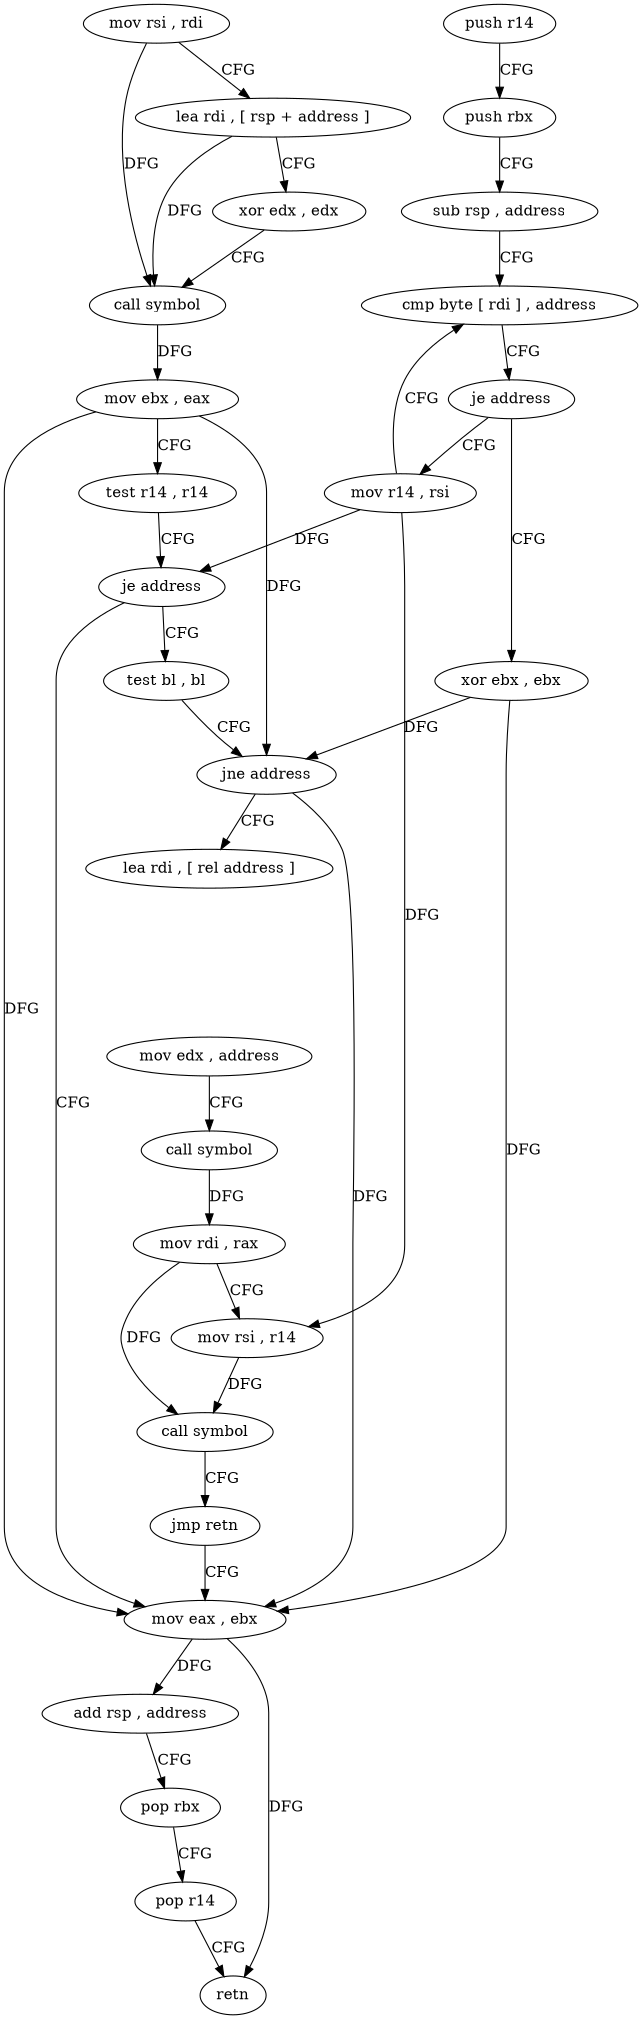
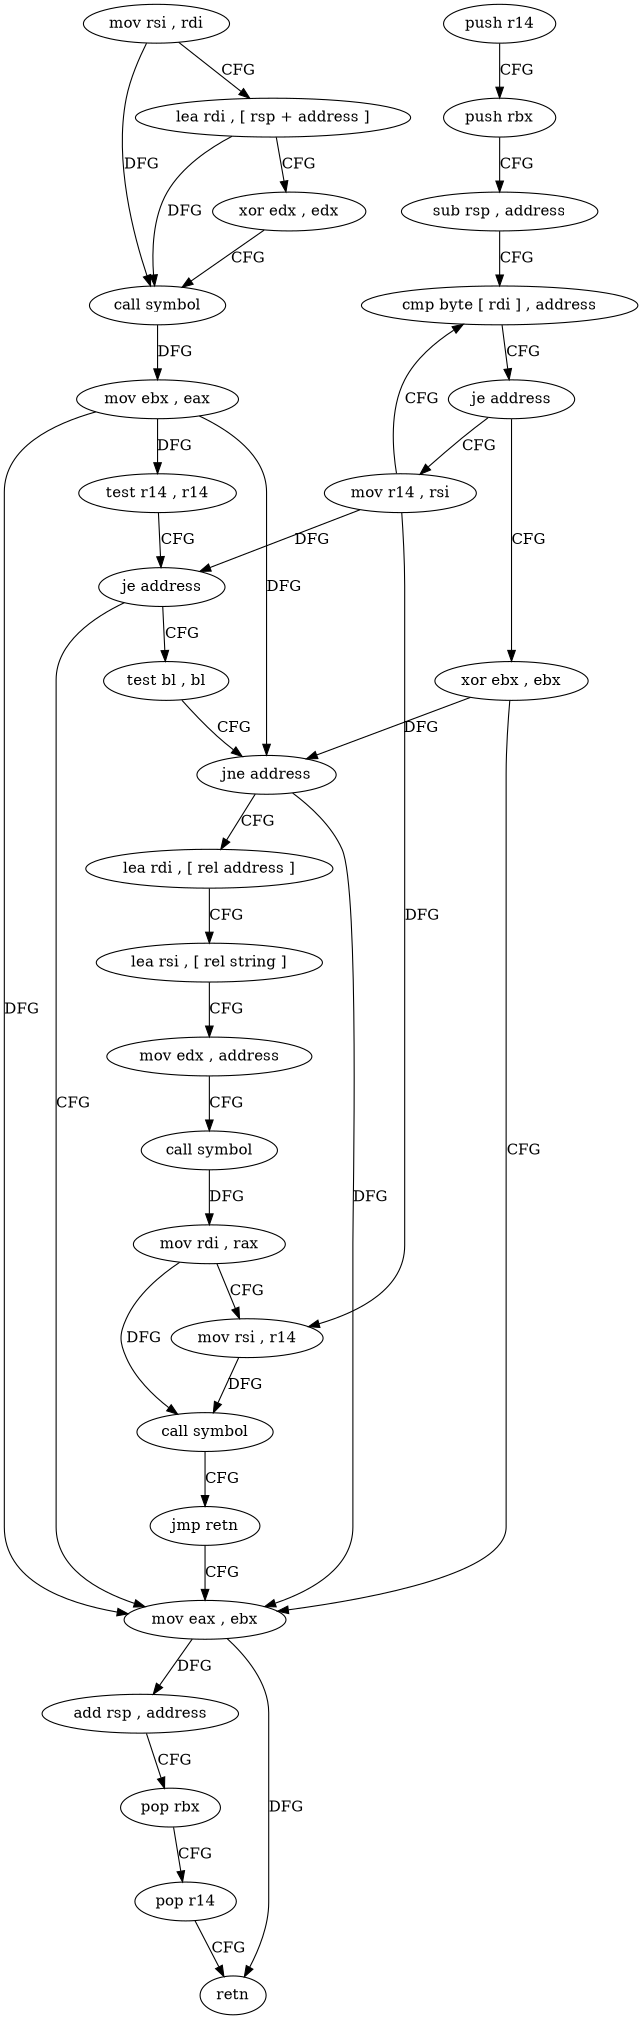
edge "mov ebx , eax" -> "test r14 , r14": label "CFG" -> "DFG"
node "lea rsi , [ rel string ]": added
edge "xor ebx , ebx" -> "mov eax , ebx": label "DFG" -> "CFG"
